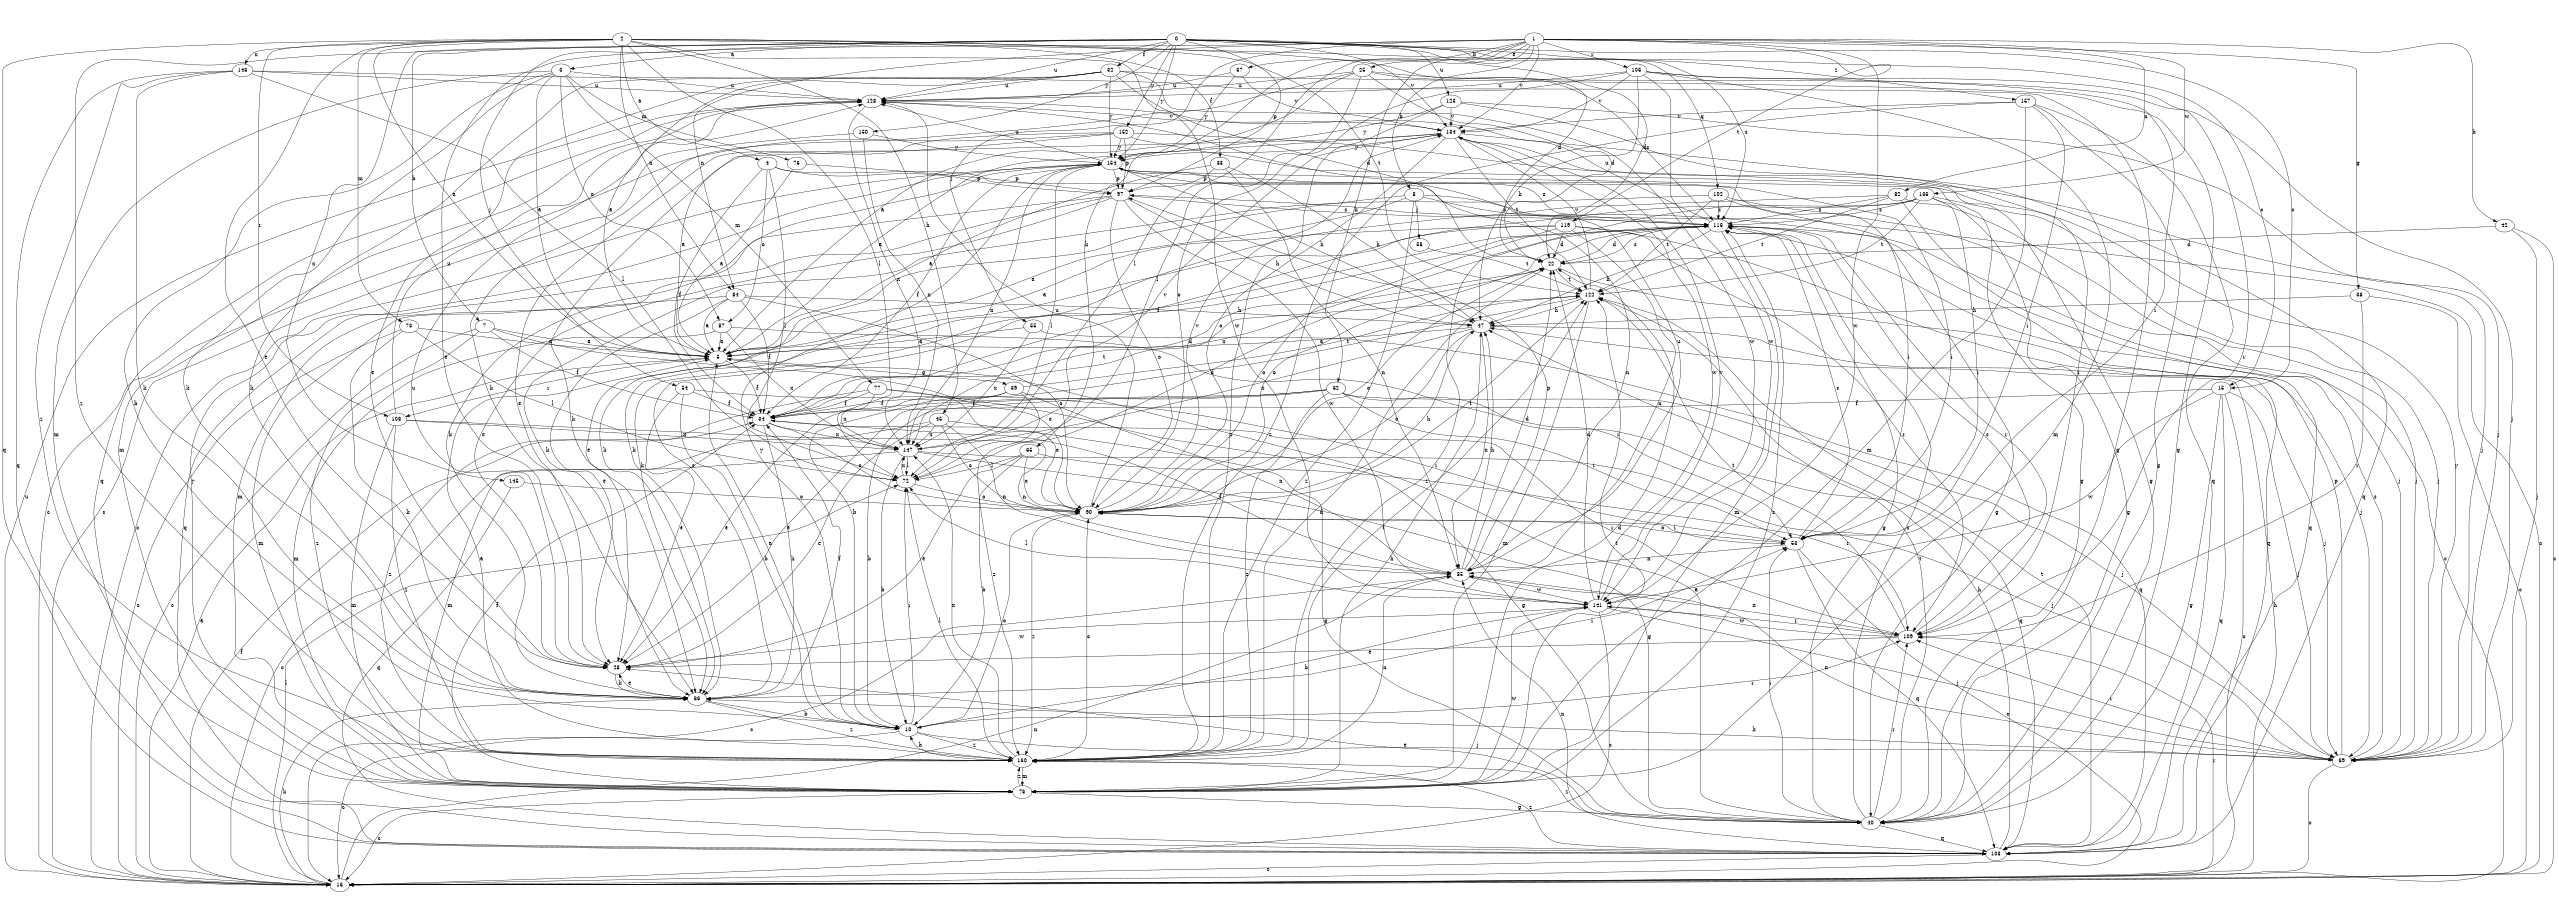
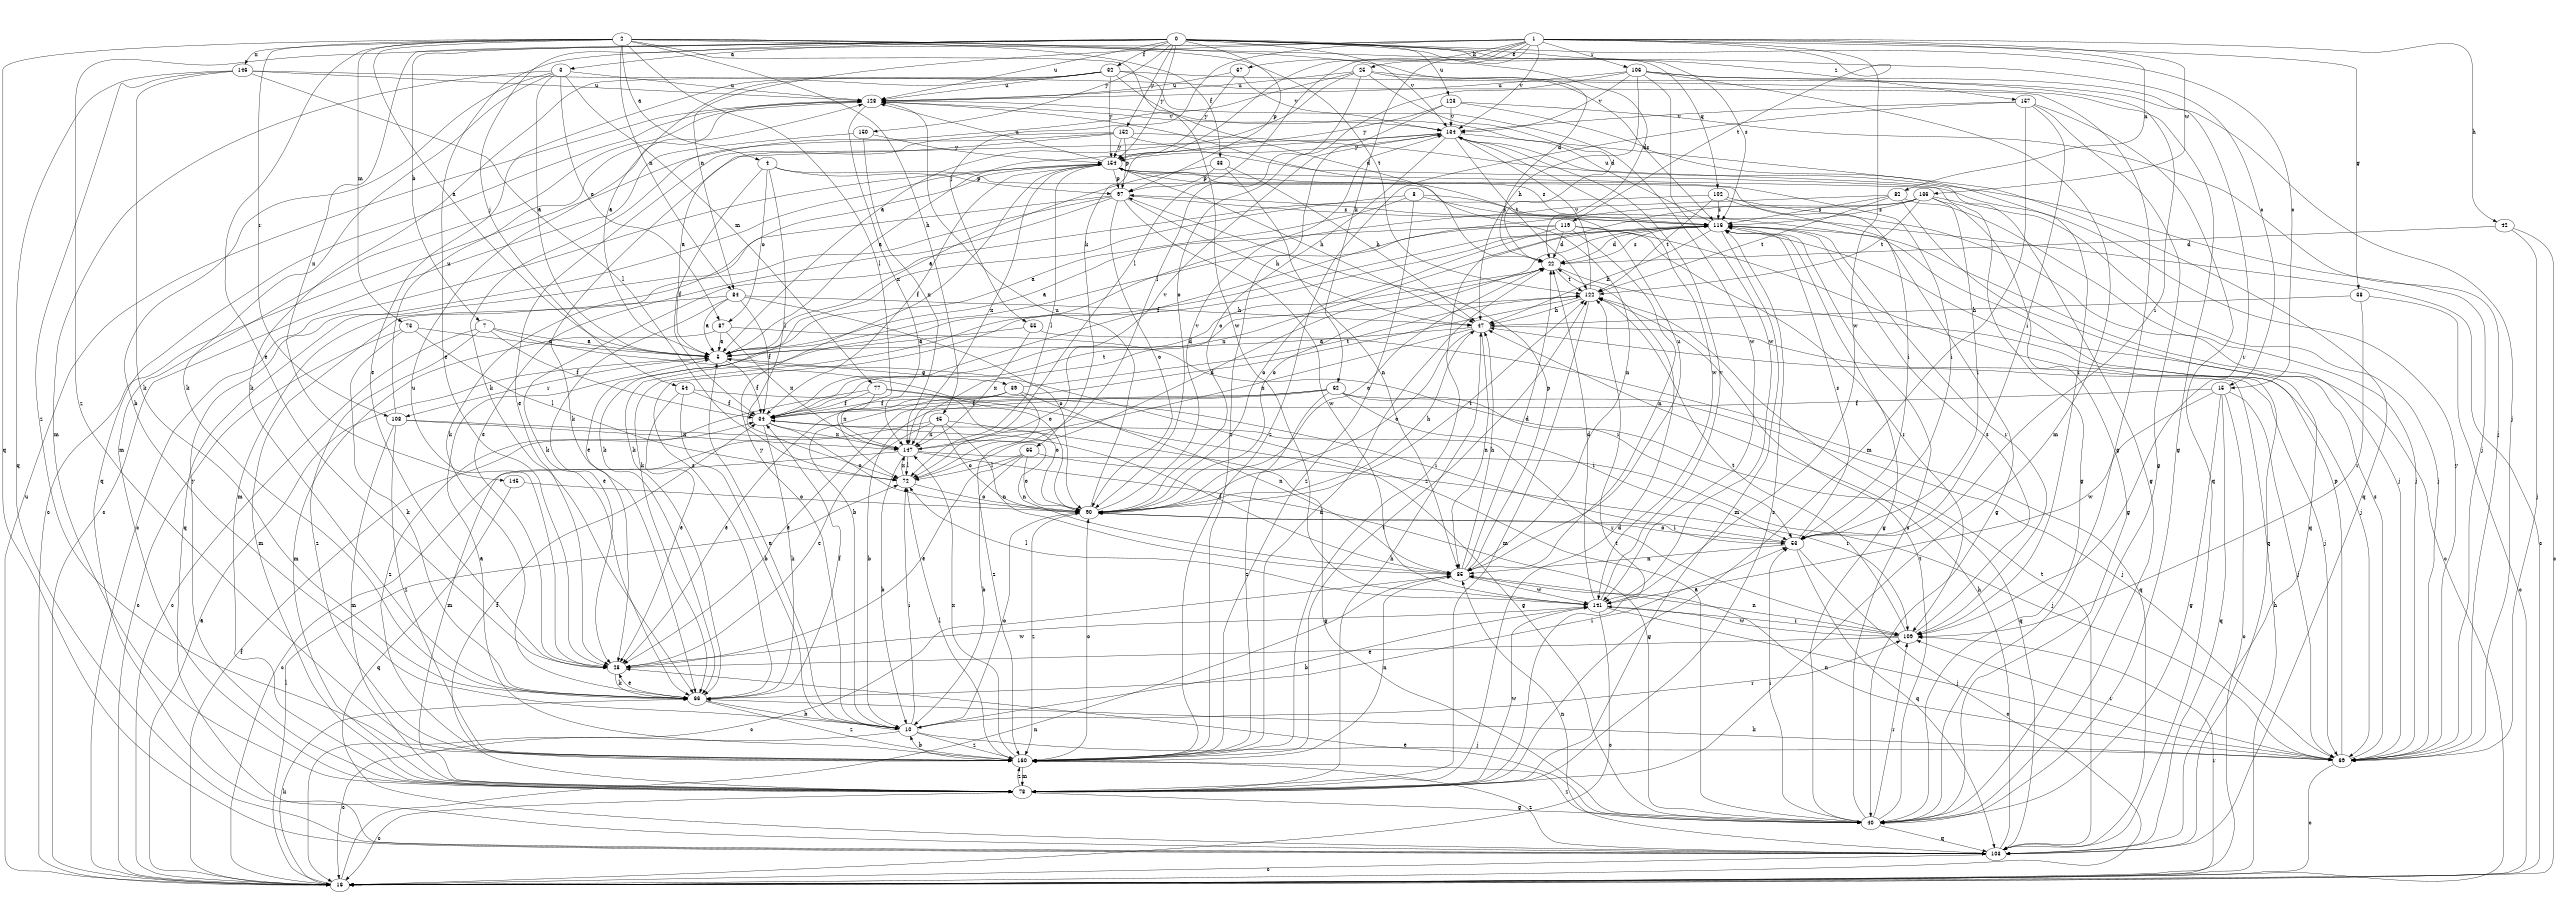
edge "1" -> "8": removed, label "b"
node "76": removed
node "58": removed
